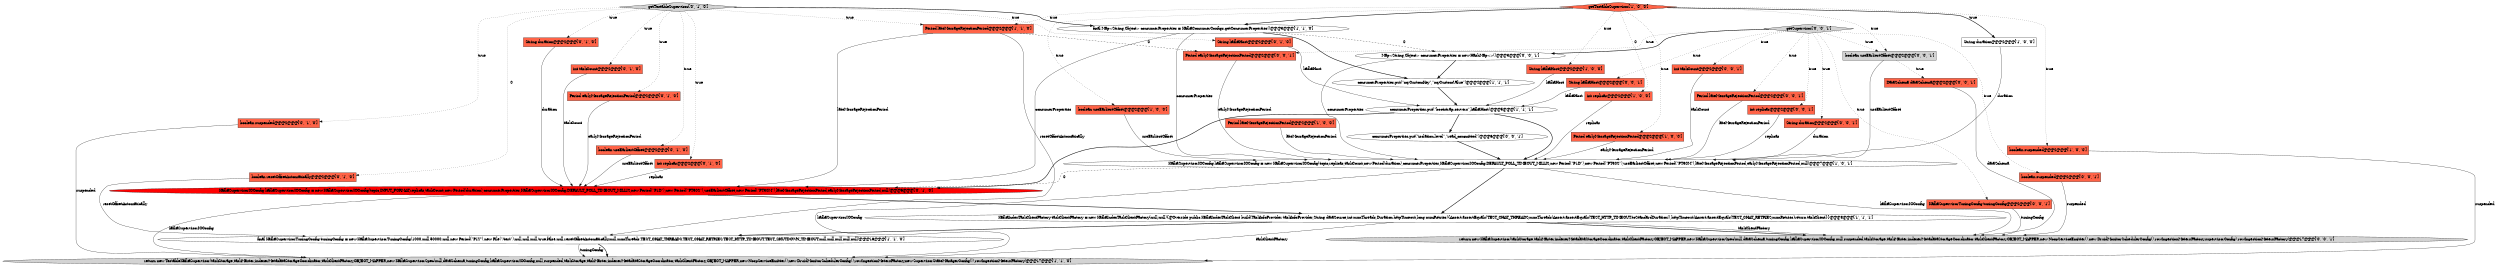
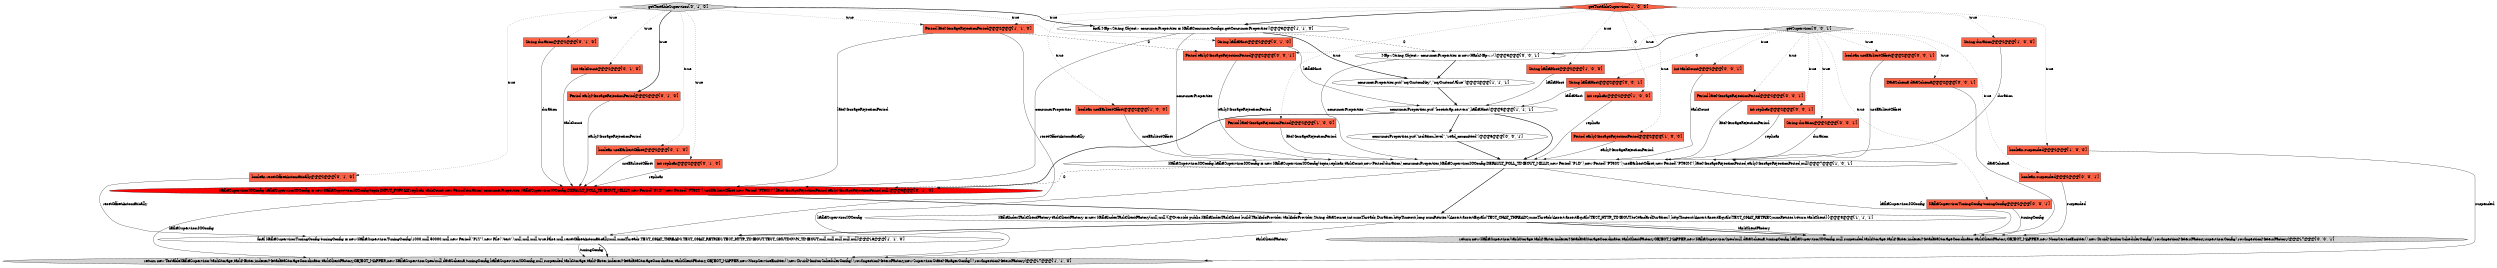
edge "getTestableSupervisor['1', '0', '0']" -> "String duration@@@2@@@['1', '0', '0']": style bold -> dotted
edge "getTestableSupervisor['1', '0', '0']" -> "boolean useEarliestOffset@@@2@@@['0', '0', '1']": now "getTestableSupervisor['1', '0', '0']" -> "Period lateMessageRejectionPeriod@@@2@@@['1', '0', '0']"
node "String duration@@@2@@@['1', '0', '0']": fillcolor white -> tomato
edge "getTestableSupervisor['0', '1', '0']" -> "Period earlyMessageRejectionPeriod@@@2@@@['0', '1', '0']": style dotted -> bold
edge "getSupervisor['0', '0', '1']" -> "String kafkaHost@@@2@@@['0', '0', '1']": label "true" -> "0"
node "boolean useEarliestOffset@@@2@@@['0', '0', '1']": fillcolor lightgray -> tomato
edge "boolean useEarliestOffset@@@2@@@['0', '0', '1']" -> "DataSchema dataSchema@@@2@@@['0', '0', '1']": now "getSupervisor['0', '0', '1']" -> "DataSchema dataSchema@@@2@@@['0', '0', '1']"
edge "getTestableSupervisor['0', '1', '0']" -> "boolean resetOffsetAutomatically@@@2@@@['0', '1', '0']": label "0" -> "true"
node "boolean suspended@@@2@@@['0', '1', '0']": removed
